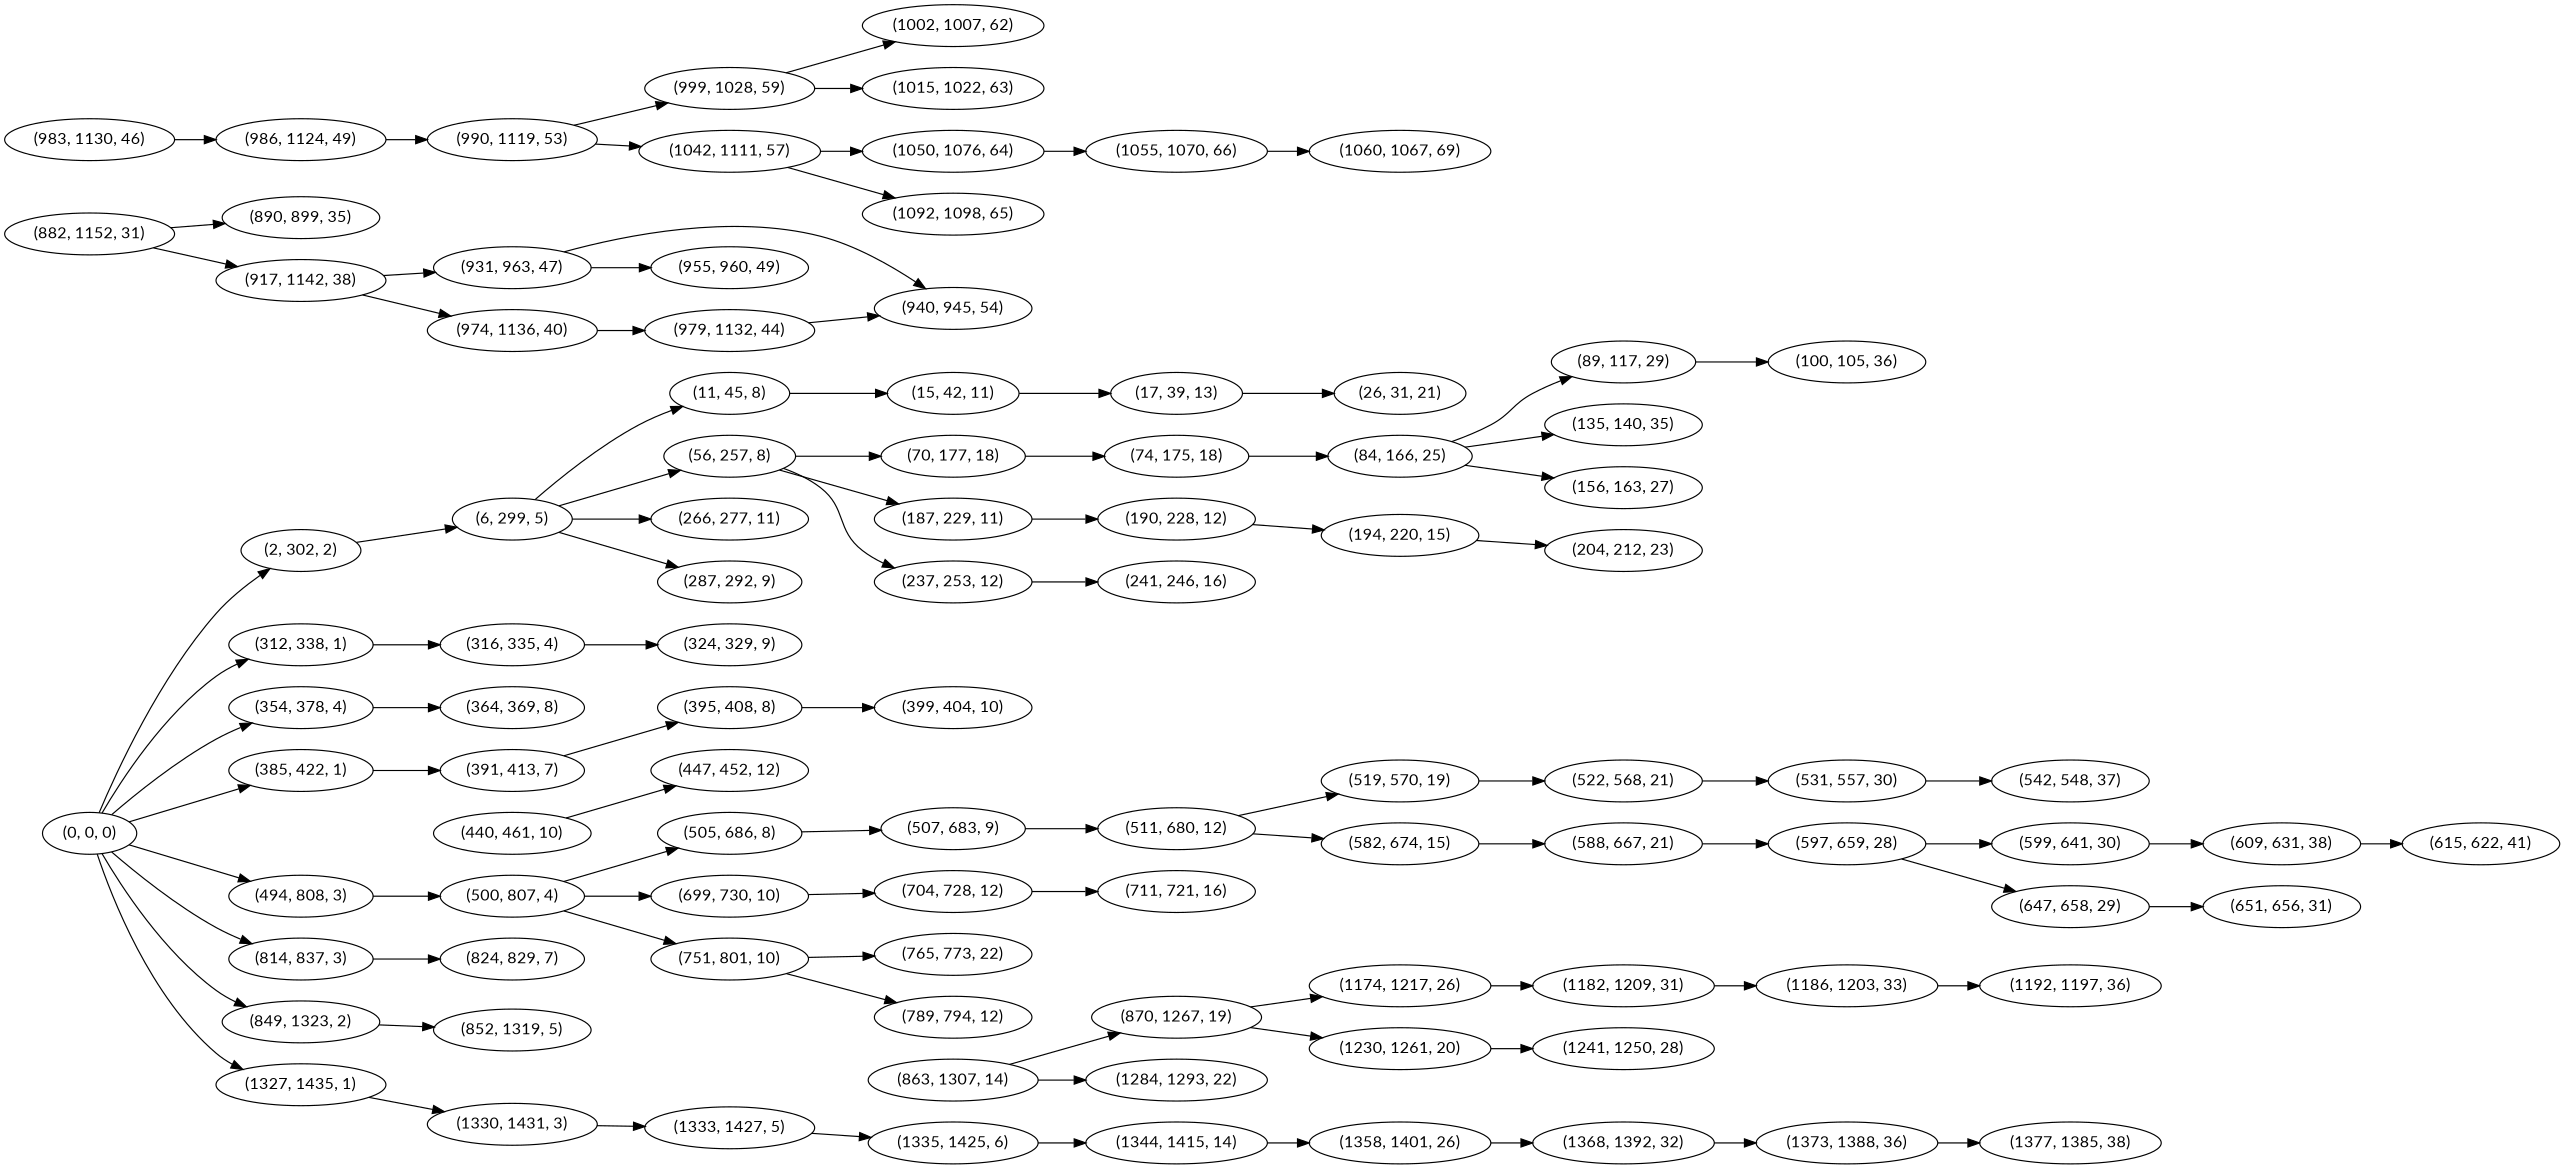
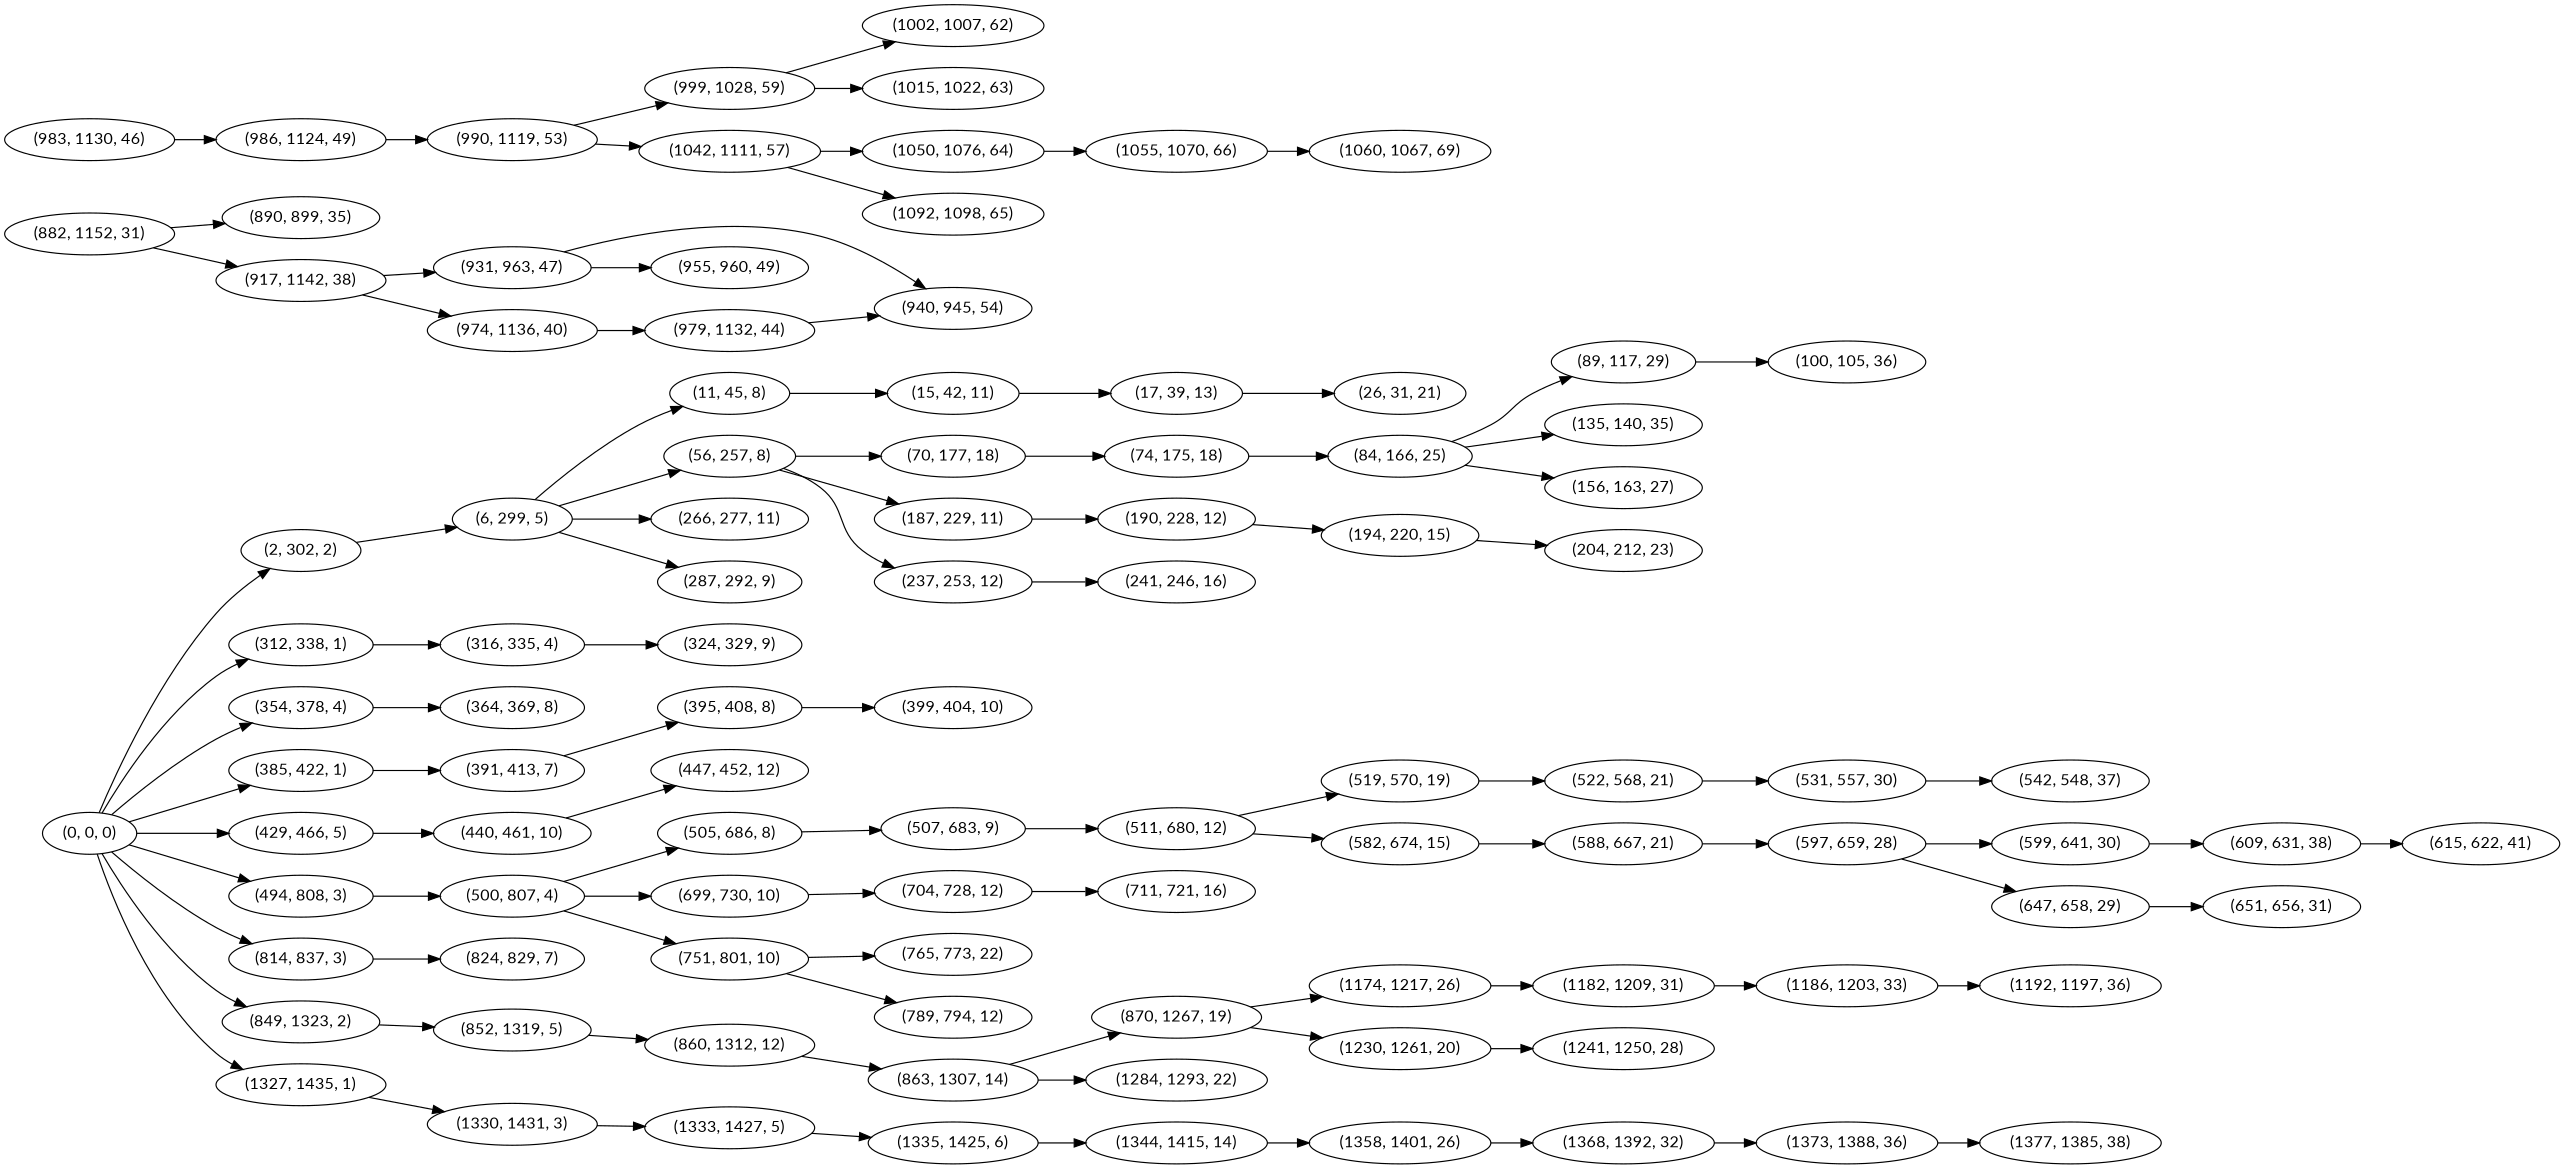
node "(429, 466, 5)": added
node "(860, 1312, 12)": added
